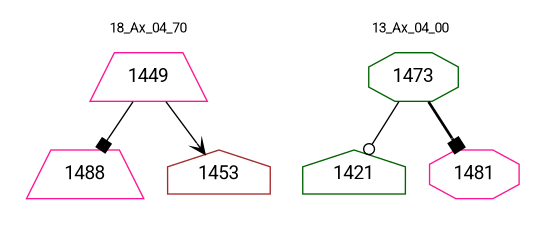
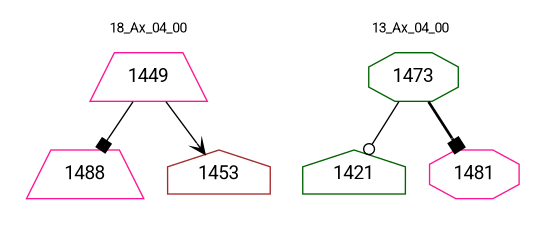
cluster "18_Ax_04_70": label "18_Ax_04_70" -> "18_Ax_04_00"
